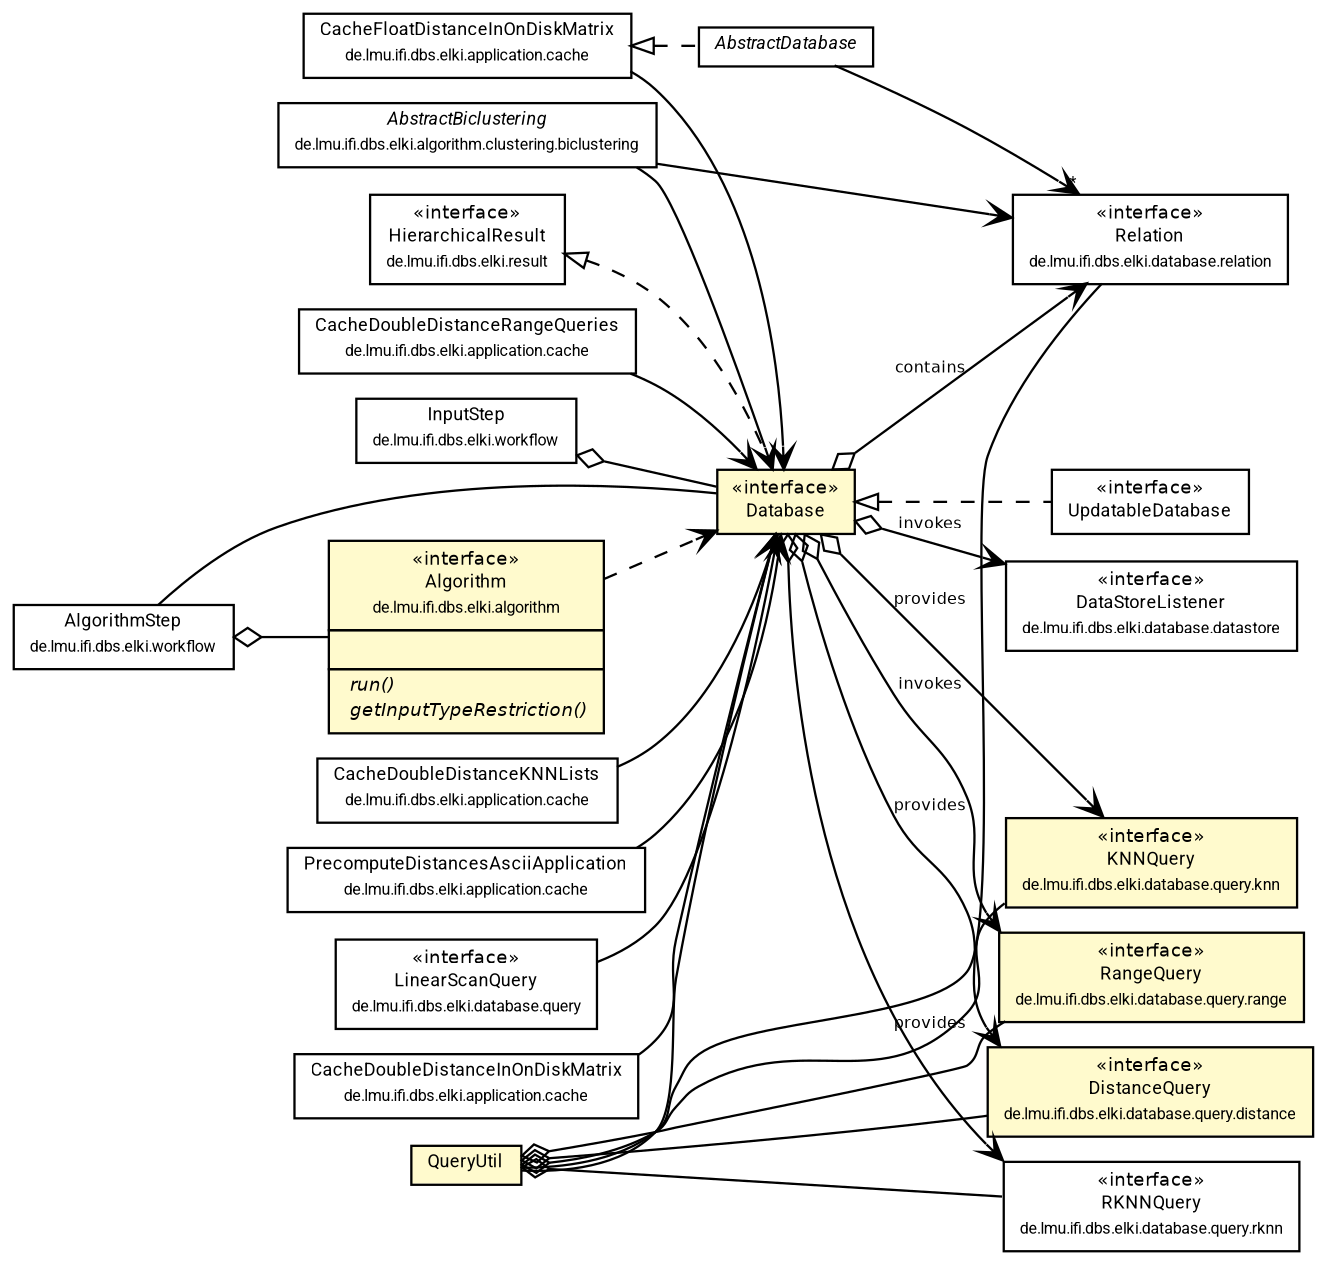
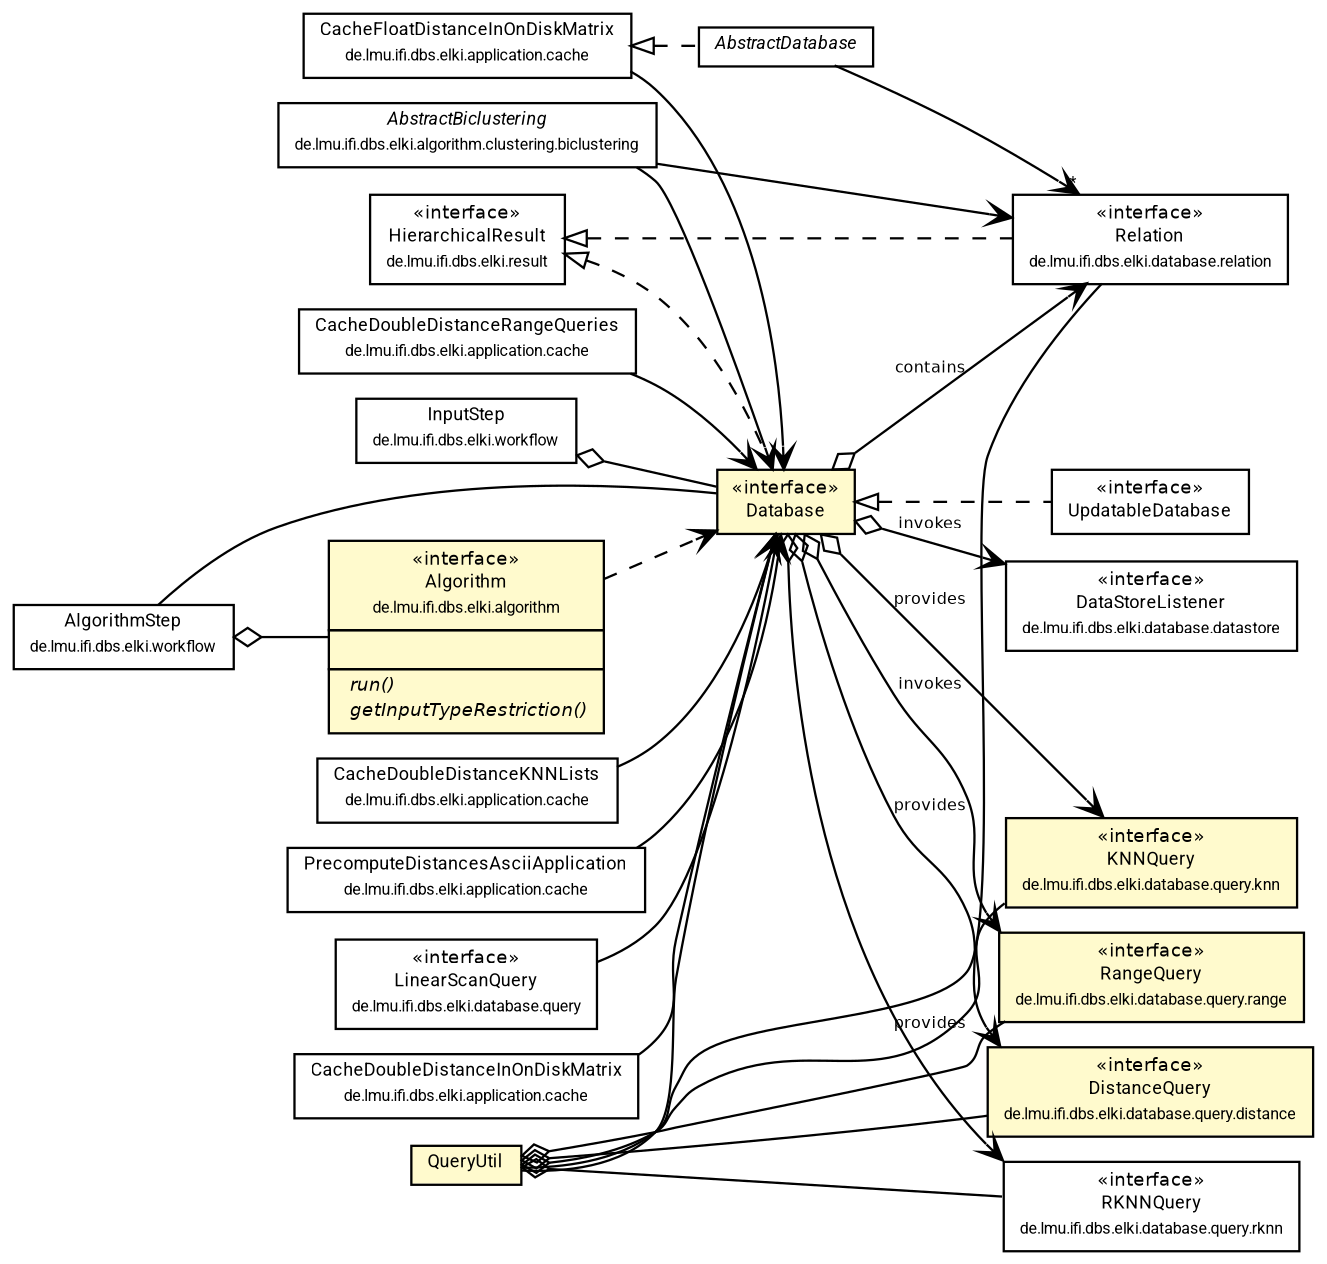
edge "Relation" -> "HierarchicalResult": added
